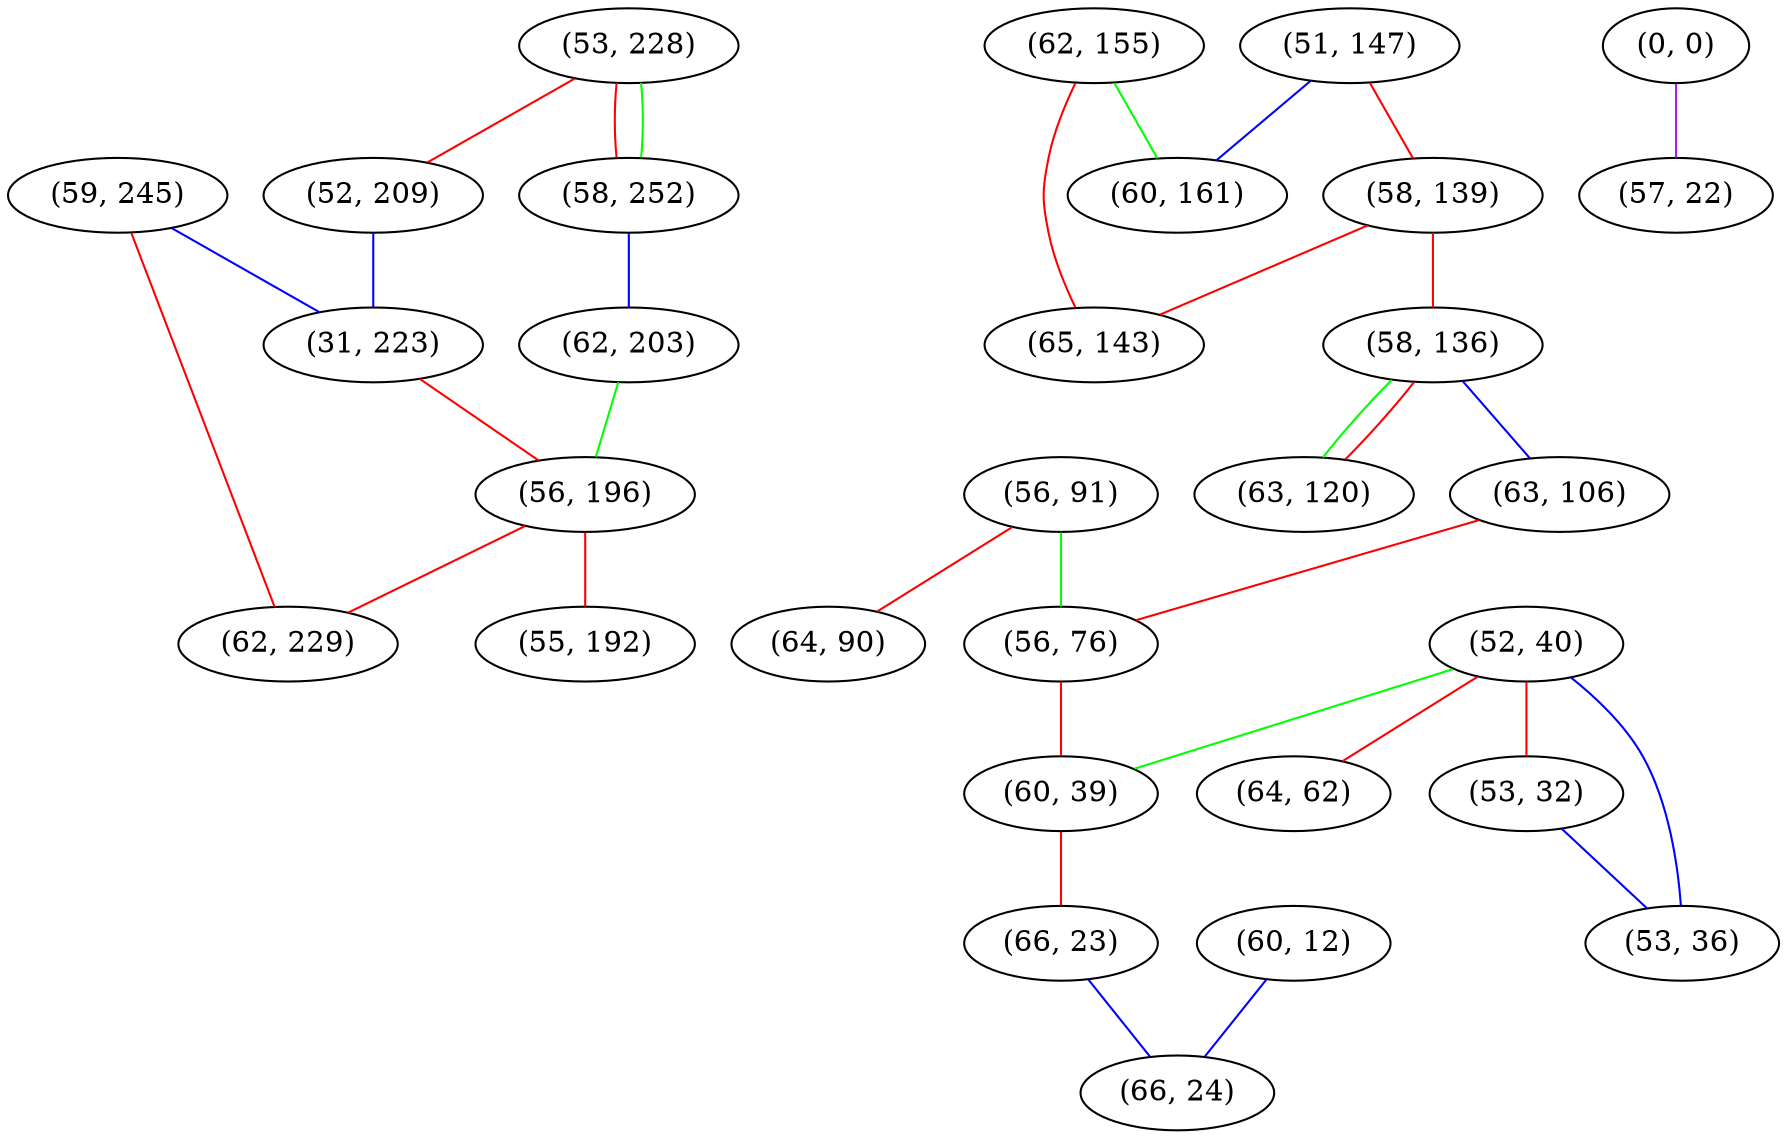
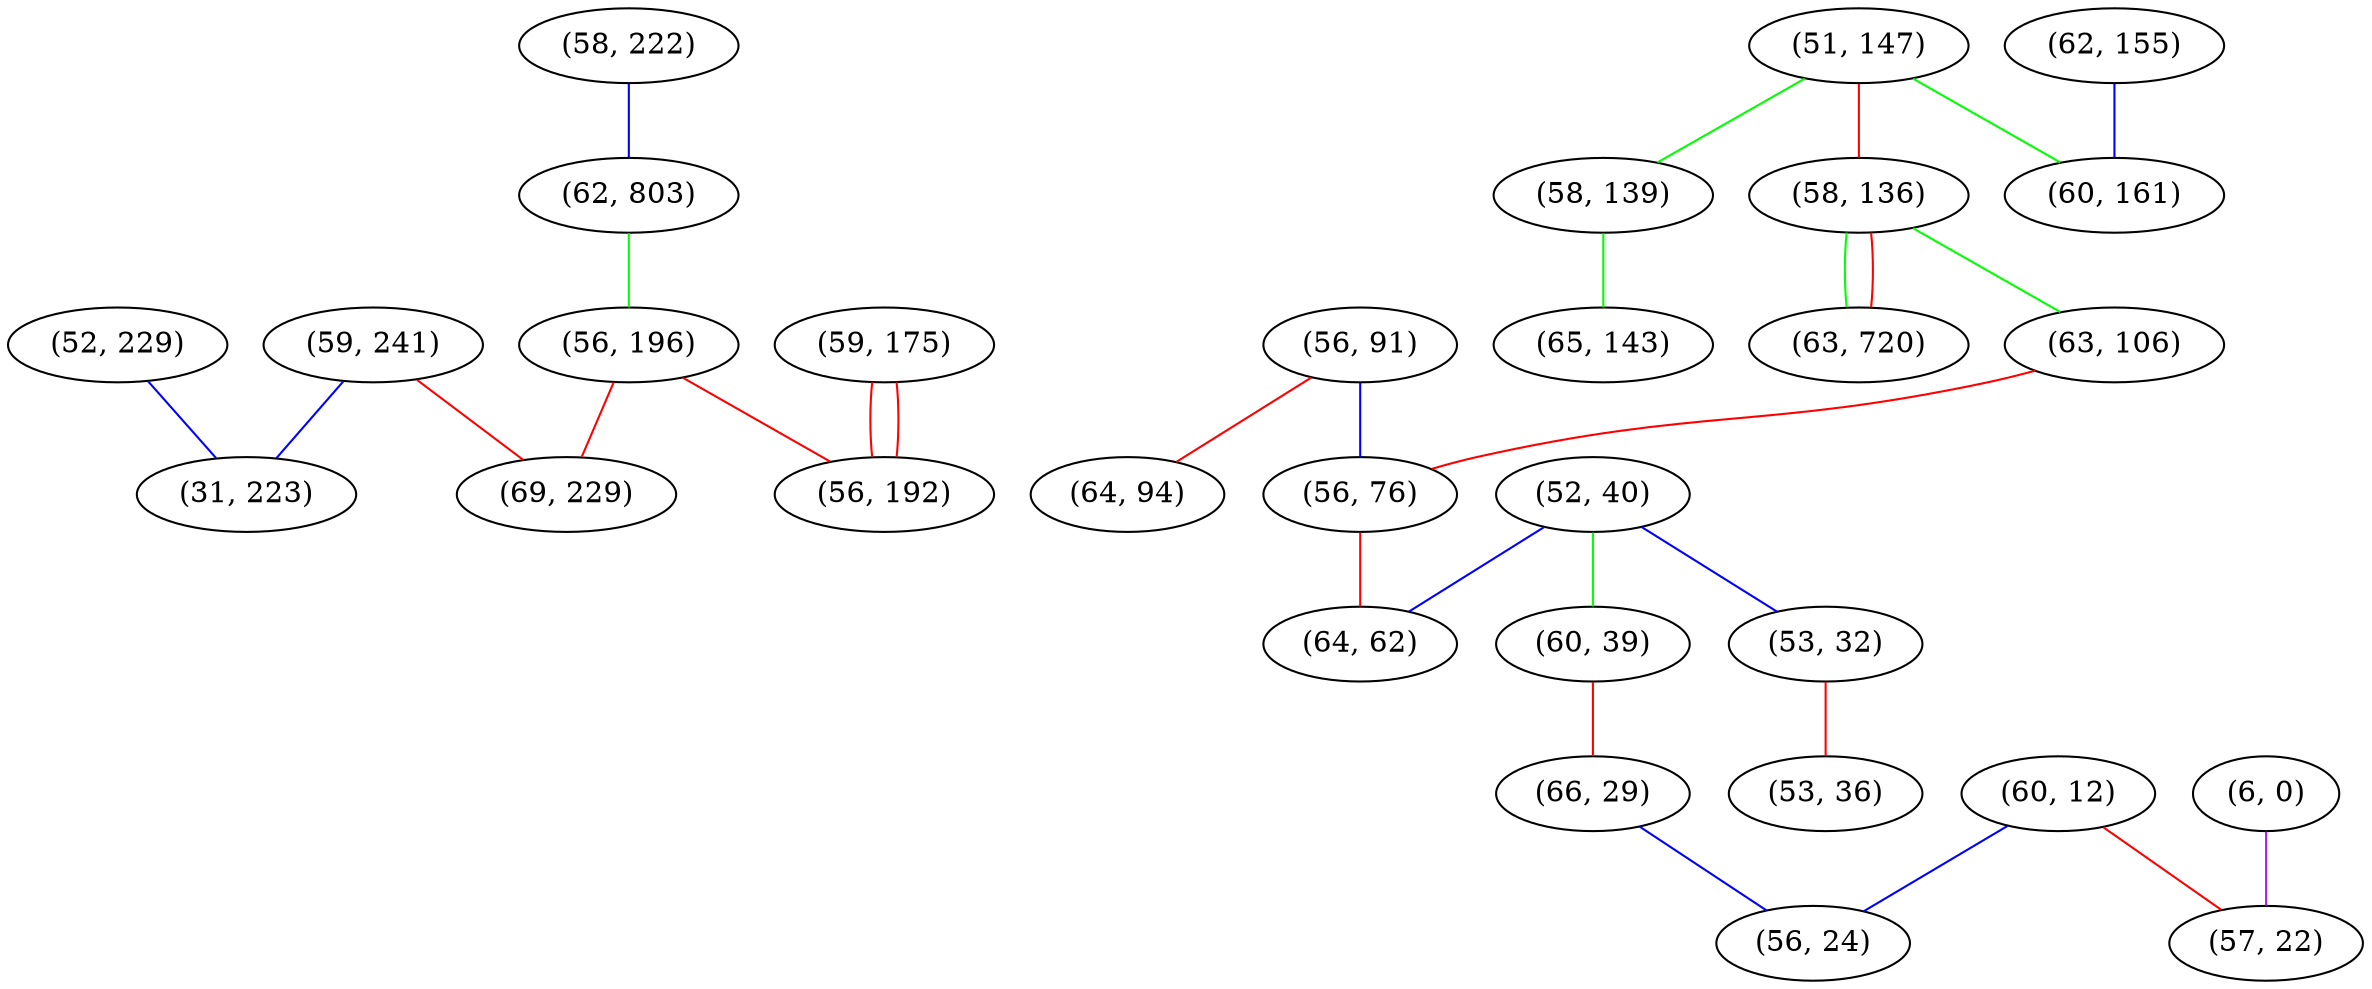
node "(53, 228)": removed
node "(0, 0)": label "(0, 0)" -> "(6, 0)"
edge "(62, 155)" -- "(60, 161)": color green -> blue
edge "(51, 147)" -- "(60, 161)": color blue -> green
edge "(51, 147)" -- "(58, 139)": color red -> green
node "(59, 245)": label "(59, 245)" -> "(59, 241)"
node "(52, 209)": label "(52, 209)" -> "(52, 229)"
node "(58, 252)": label "(58, 252)" -> "(58, 222)"
edge "(62, 155)" -- "(65, 143)": removed
edge "(58, 139)" -- "(65, 143)": color red -> green
edge "(58, 139)" -- "(58, 136)": now "(51, 147)" -- "(58, 136)"
node "(62, 203)": label "(62, 203)" -> "(62, 803)"
node "(59, 175)": added
edge "(31, 223)" -- "(56, 196)": removed
edge "(58, 136)" -- "(63, 106)": color blue -> green
node "(63, 120)": label "(63, 120)" -> "(63, 720)"
edge "(56, 91)" -- "(56, 76)": color green -> blue
node "(62, 229)": label "(62, 229)" -> "(69, 229)"
node "(55, 192)": label "(55, 192)" -> "(56, 192)"
node "(64, 90)": label "(64, 90)" -> "(64, 94)"
edge "(56, 76)" -- "(60, 39)": now "(56, 76)" -- "(64, 62)"
edge "(52, 40)" -- "(64, 62)": color red -> blue
edge "(52, 40)" -- "(53, 32)": color red -> blue
edge "(52, 40)" -- "(53, 36)": removed
edge "(53, 32)" -- "(53, 36)": color blue -> red
edge "(60, 12)" -- "(57, 22)": added
node "(66, 23)": label "(66, 23)" -> "(66, 29)"
node "(66, 24)": label "(66, 24)" -> "(56, 24)"
